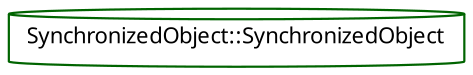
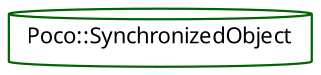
node "SynchronizedObject::SynchronizedObject": label "SynchronizedObject::SynchronizedObject" -> "Poco::SynchronizedObject"
